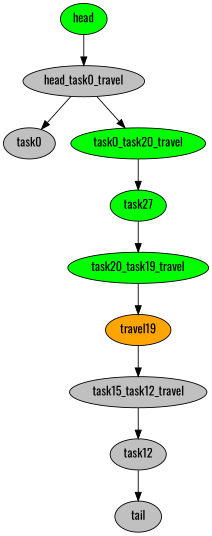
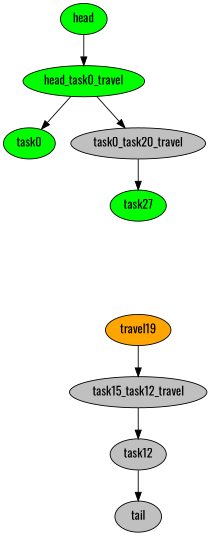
node "head_task0_travel": fillcolor gray -> green
node "task0": fillcolor gray -> green
node "task0_task20_travel": fillcolor green -> gray
node "task20_task19_travel": removed
